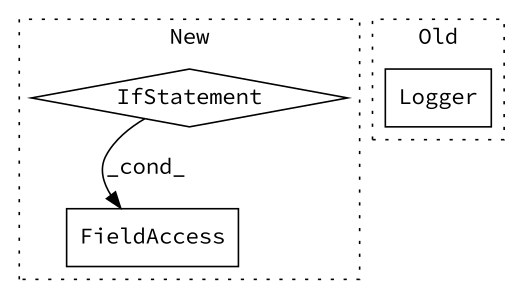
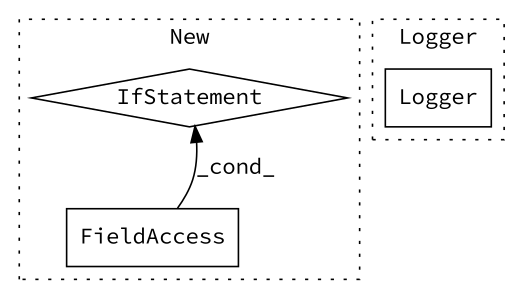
cluster "Old": label "Old" -> "Logger"
edge "IfStatement" -> "FieldAccess": reversed
